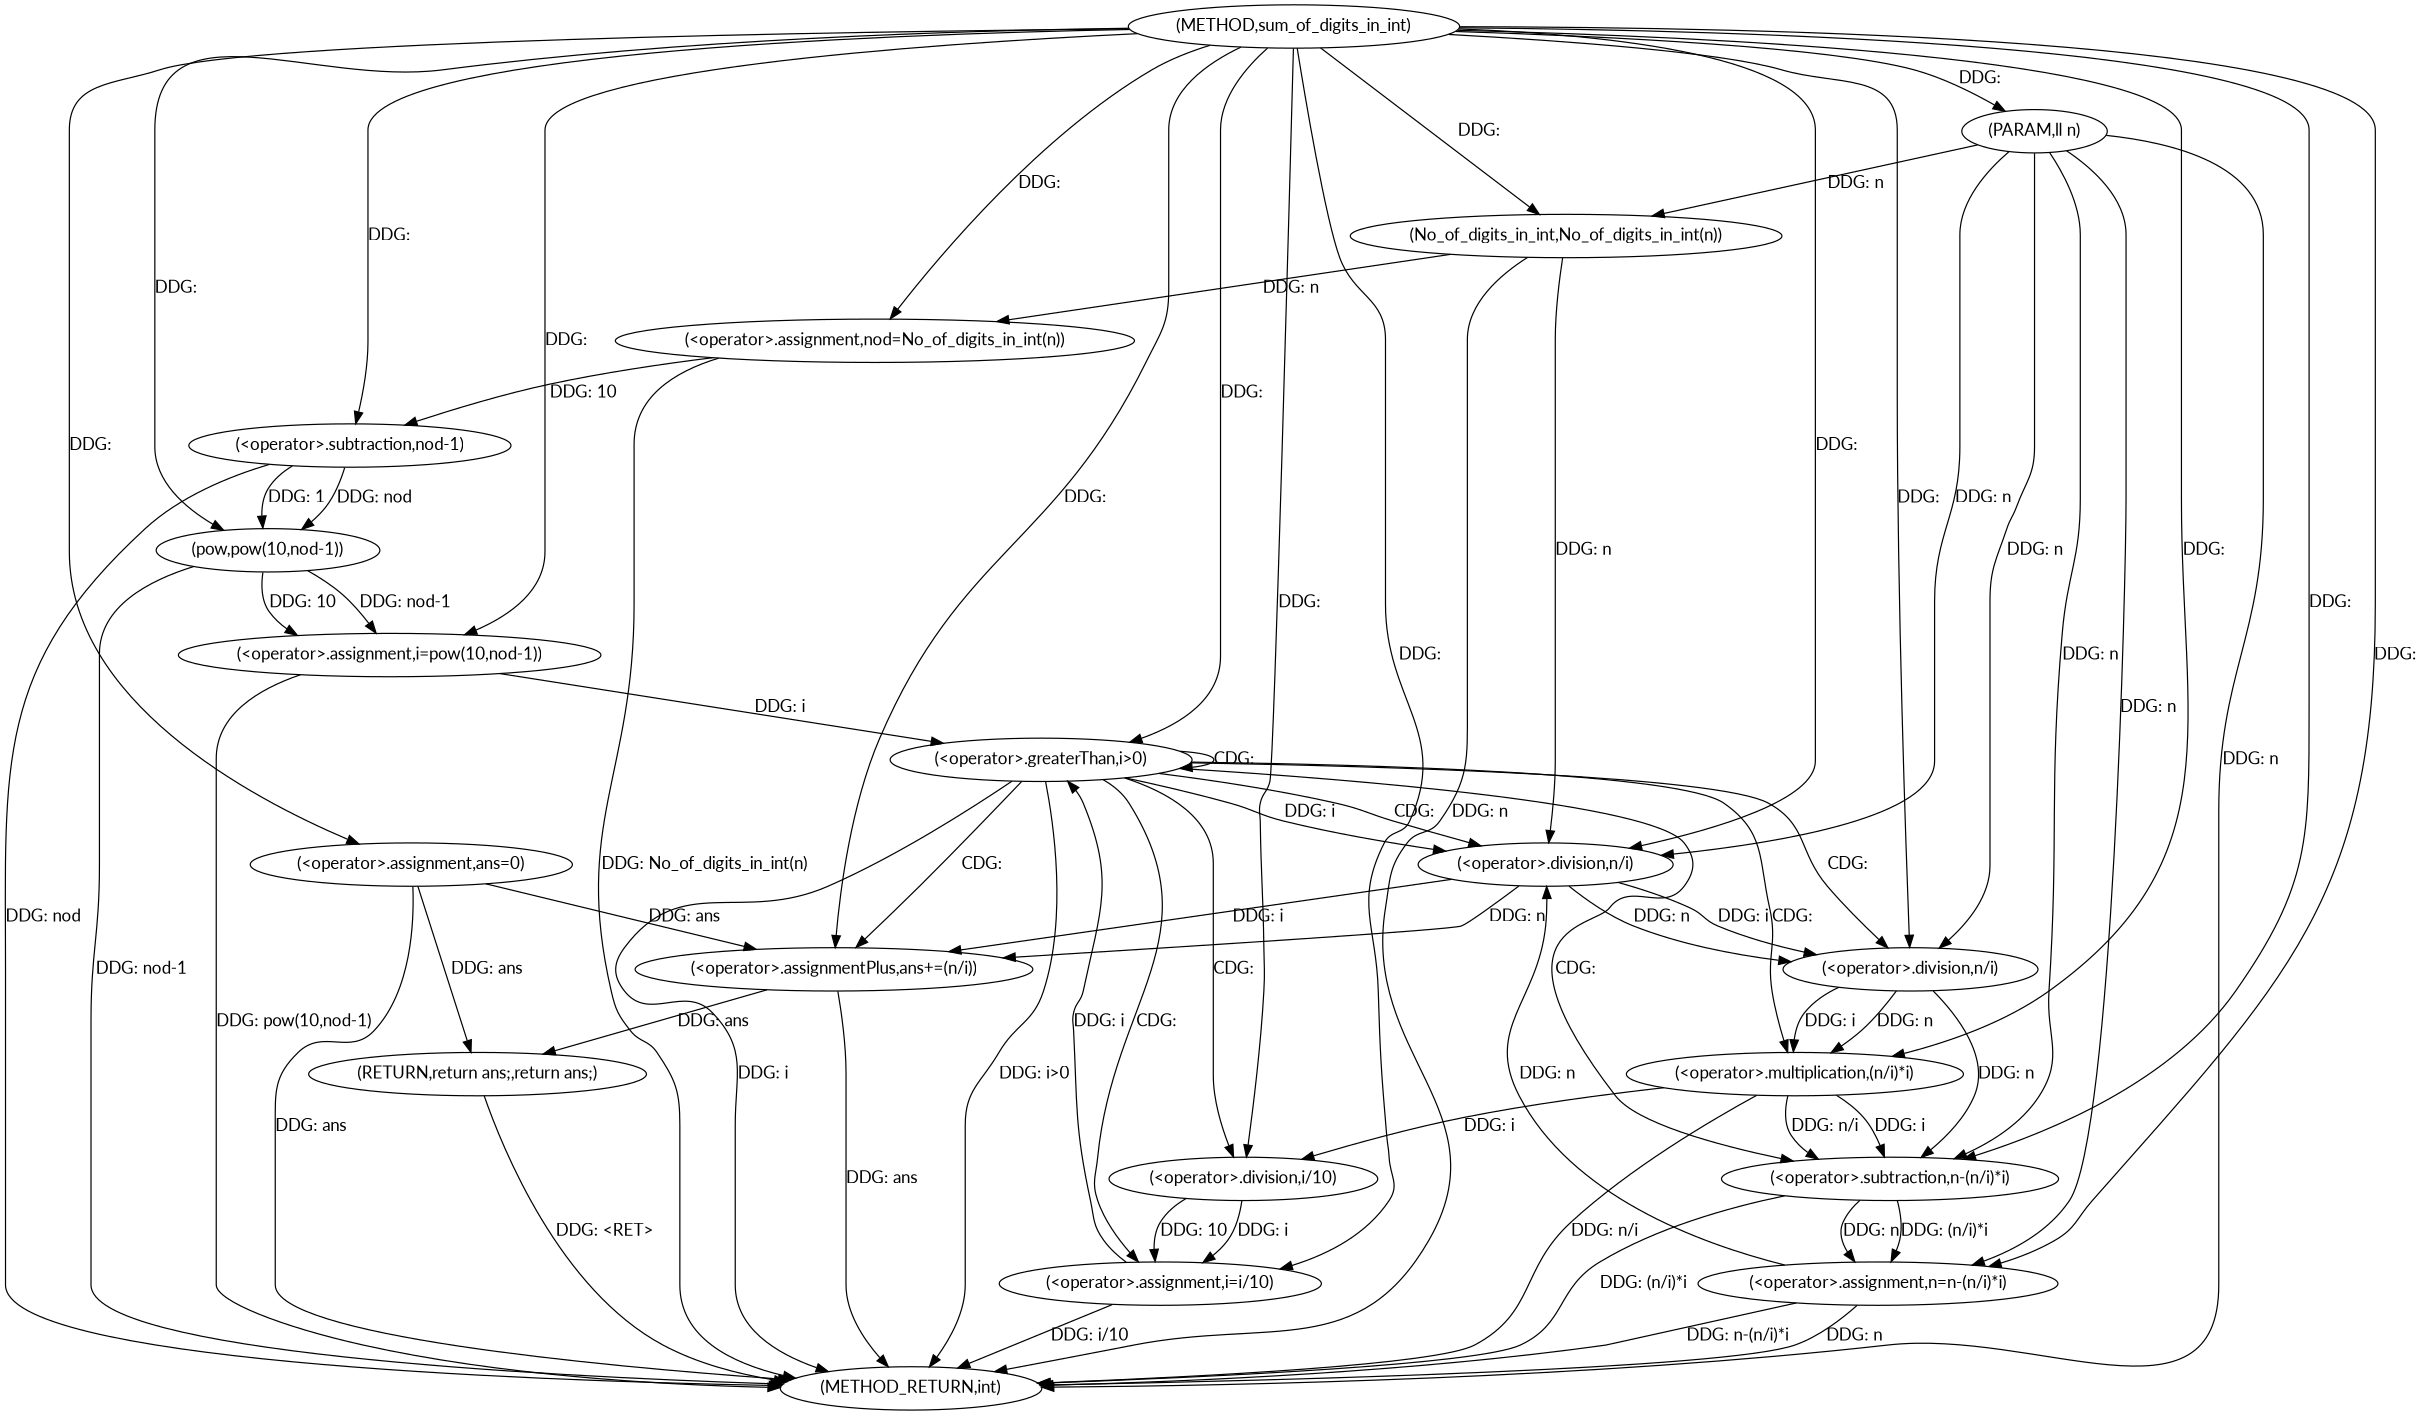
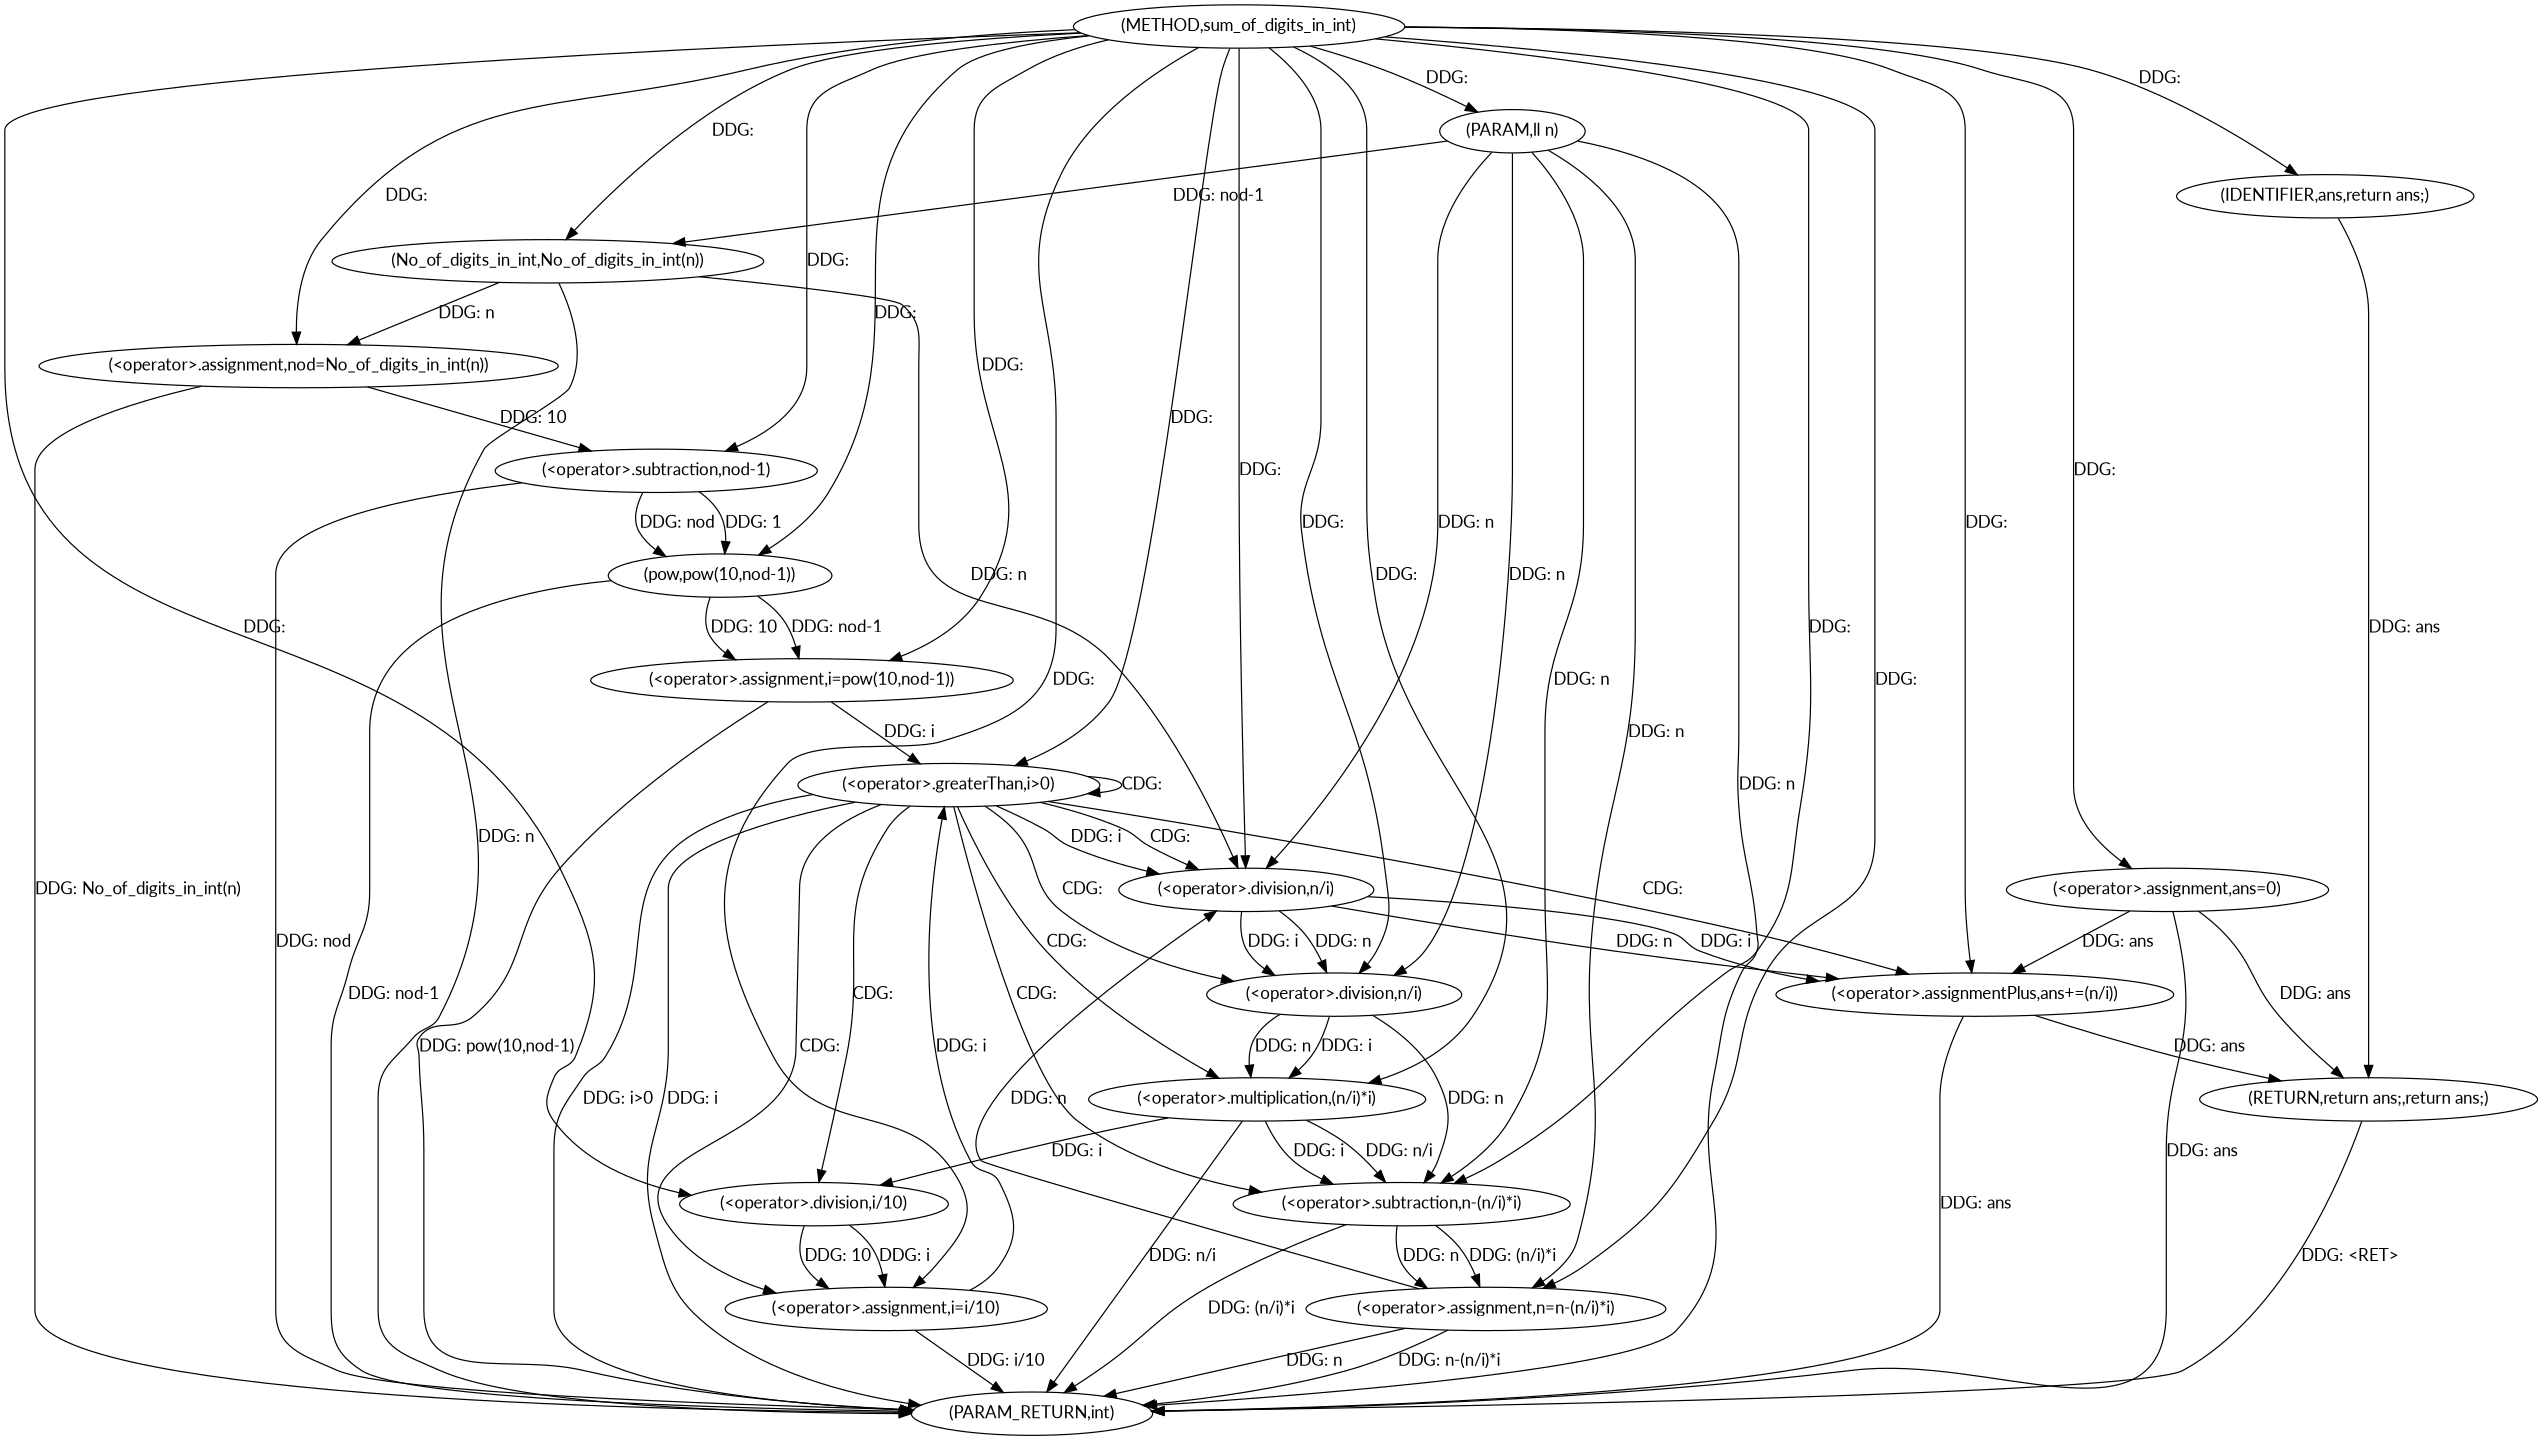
edge "(PARAM,ll n)" -> "(No_of_digits_in_int,No_of_digits_in_int(n))": label "DDG: n" -> "DDG: nod-1"
node "(IDENTIFIER,ans,return ans;)": added
node "(METHOD_RETURN,int)": label "(METHOD_RETURN,int)" -> "(PARAM_RETURN,int)"
